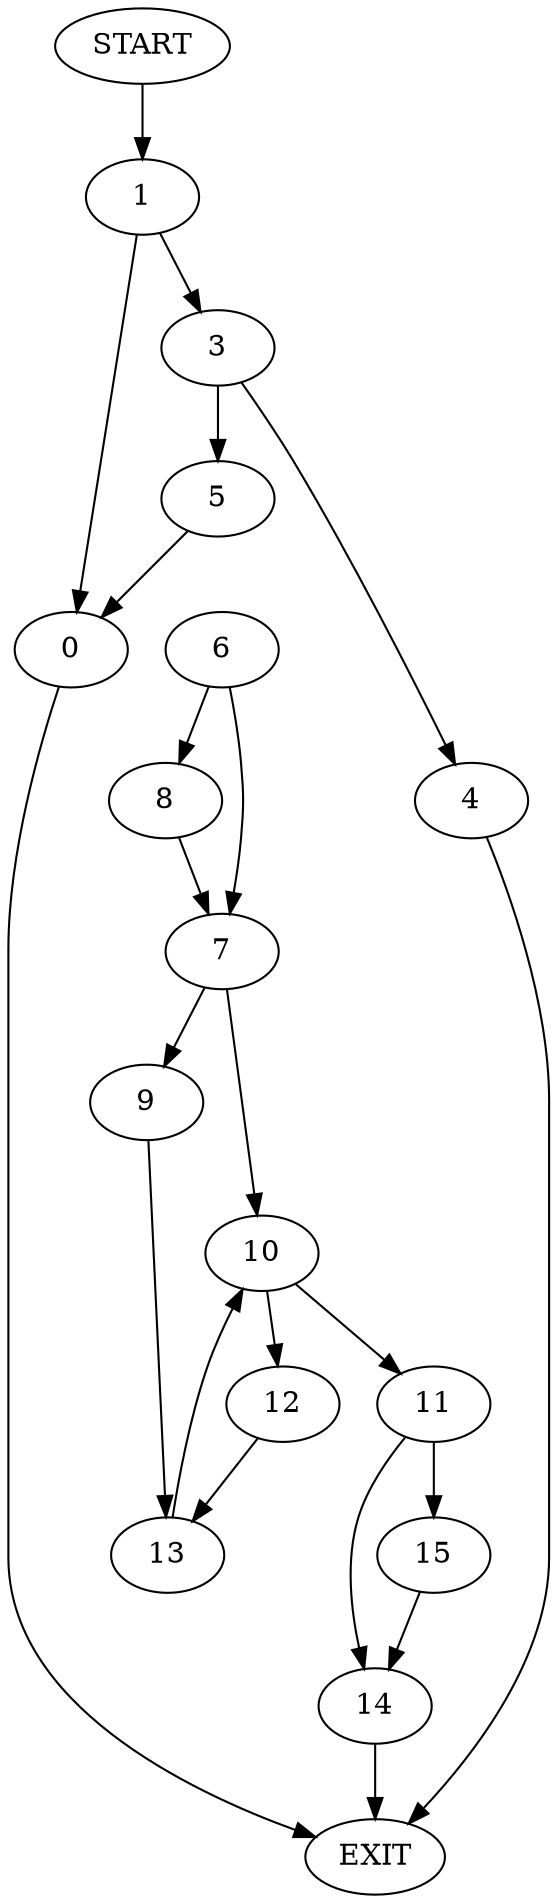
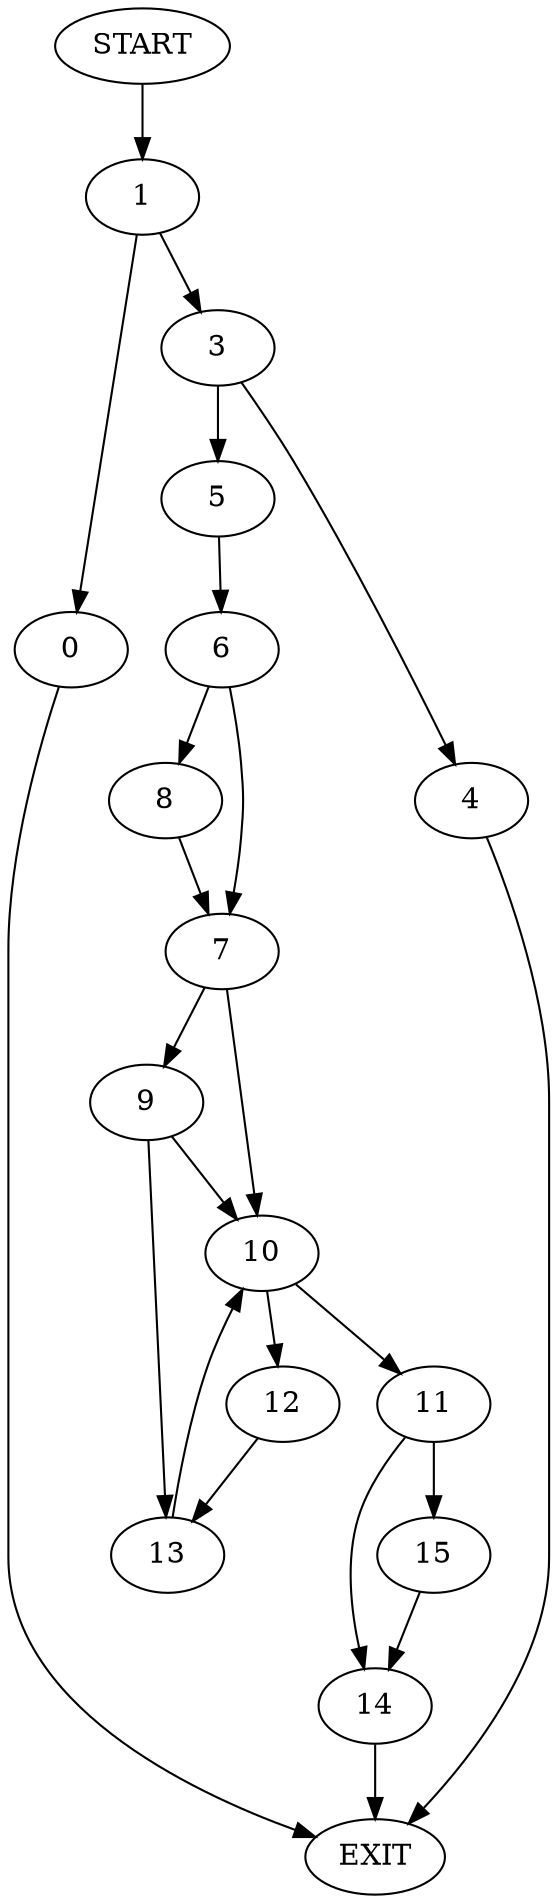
edge "5" -> "0": now "5" -> "6"
edge "9" -> "10": added
